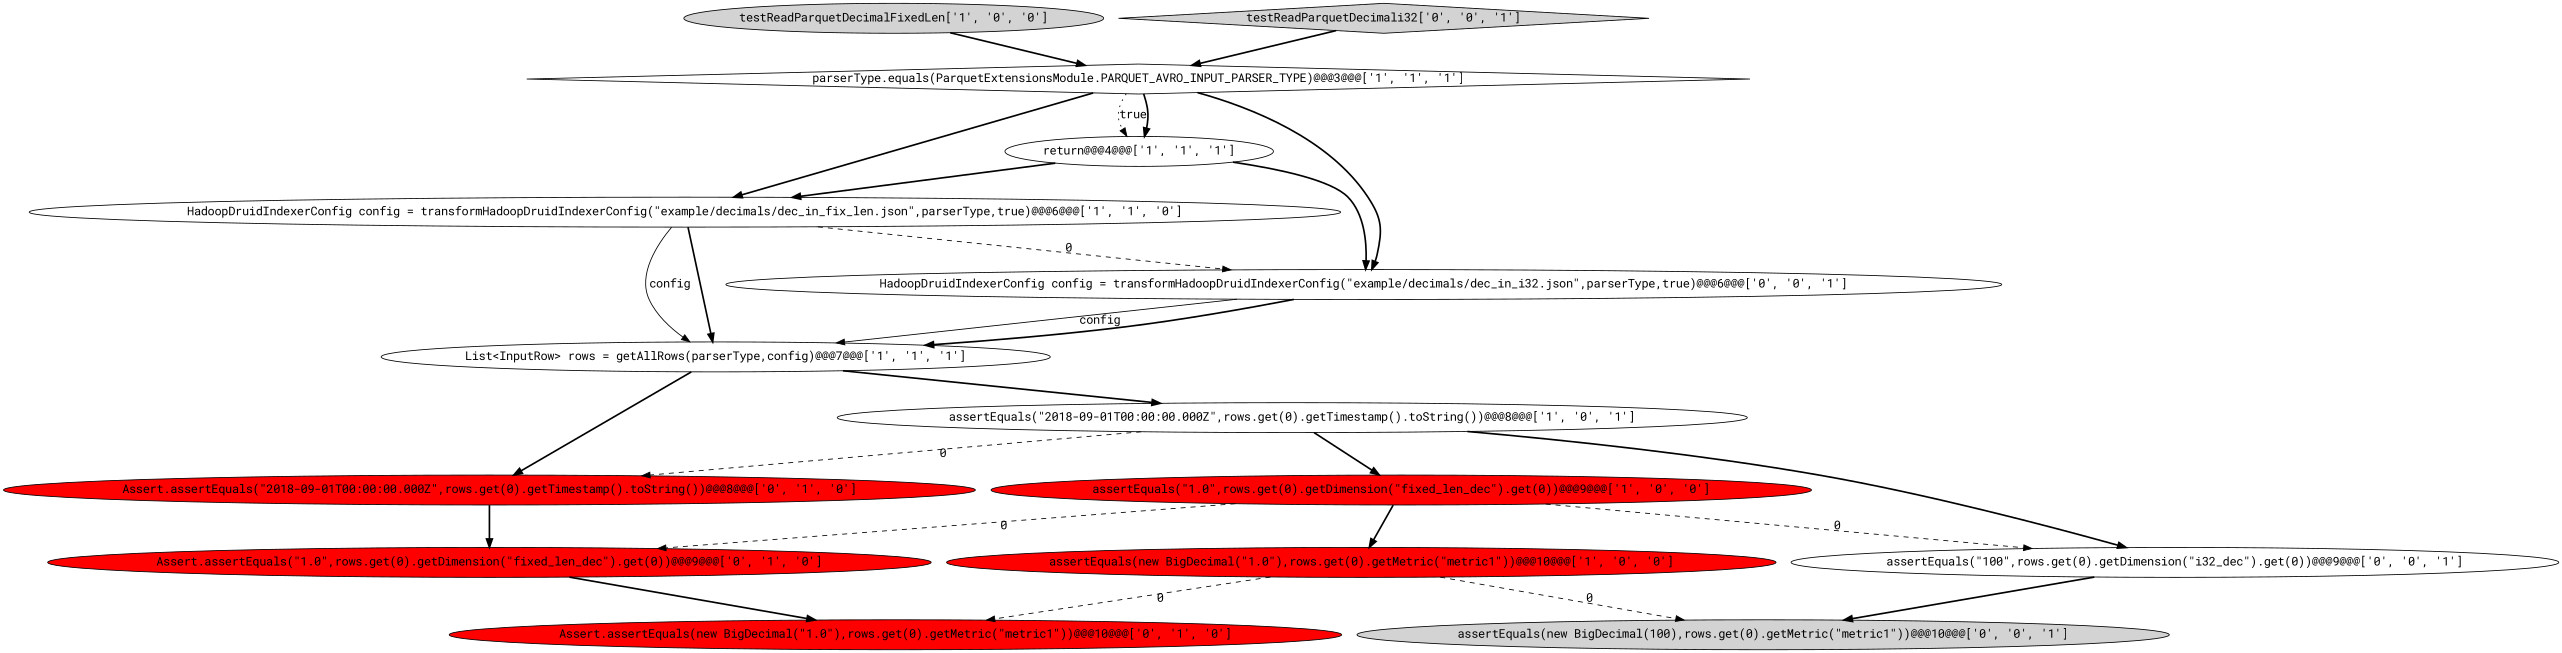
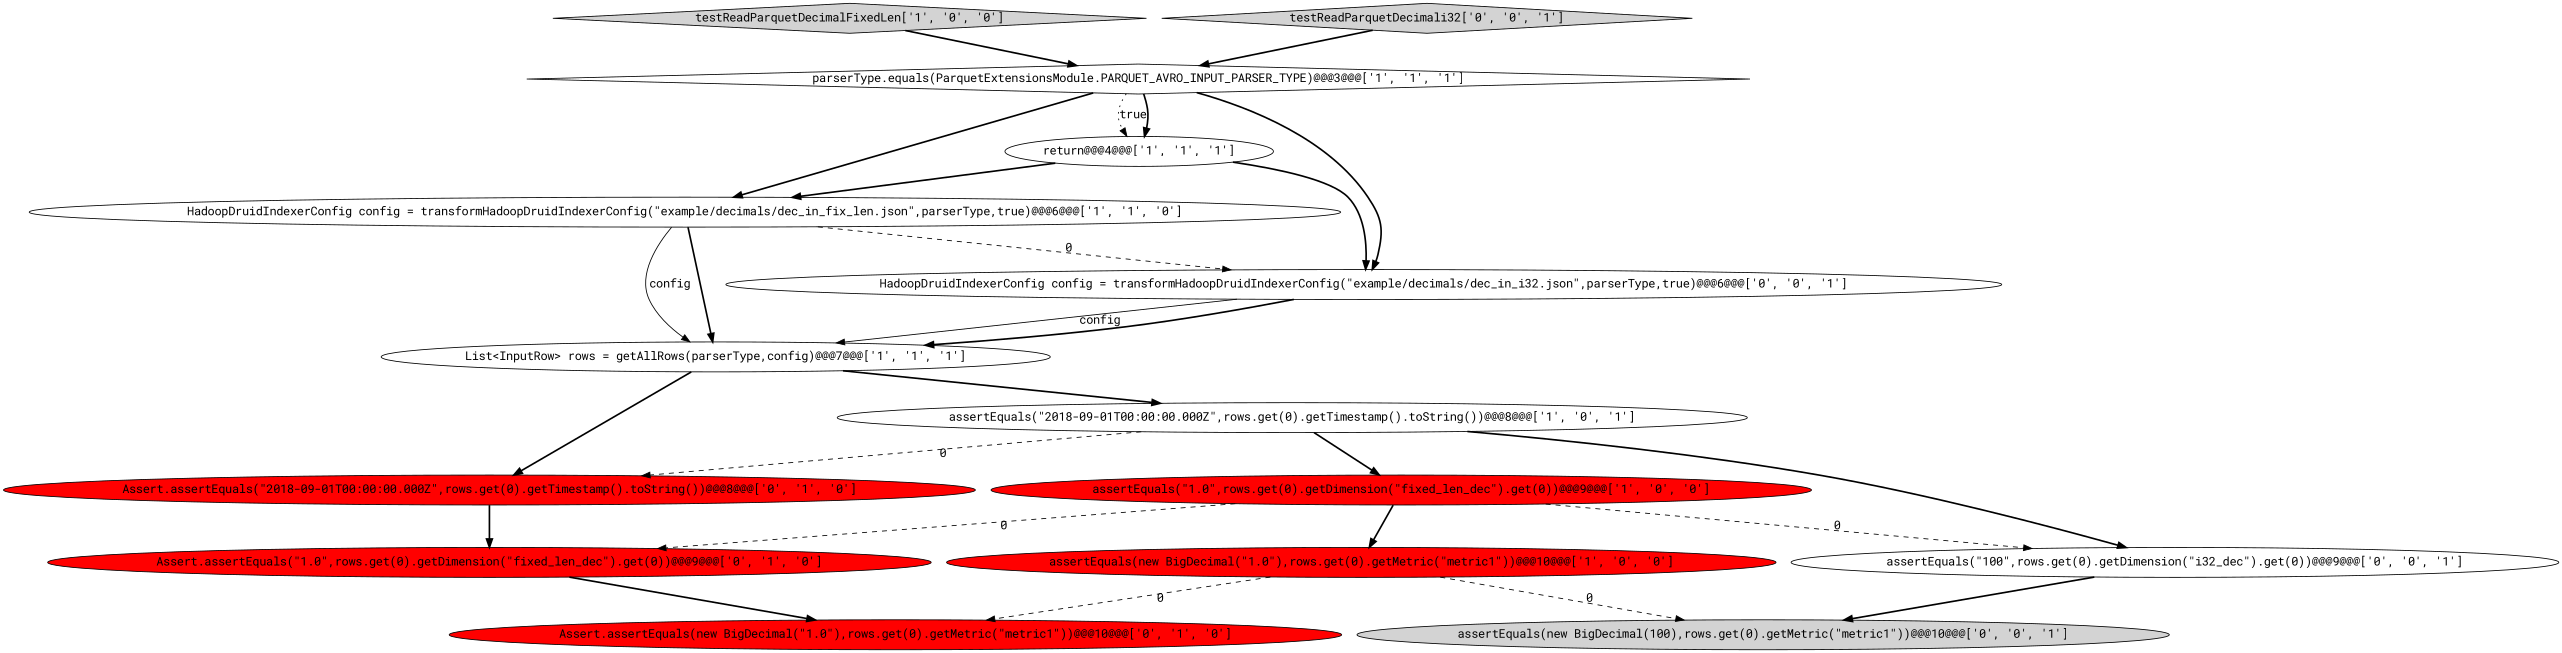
node "testReadParquetDecimalFixedLen['1', '0', '0']": shape ellipse -> diamond
